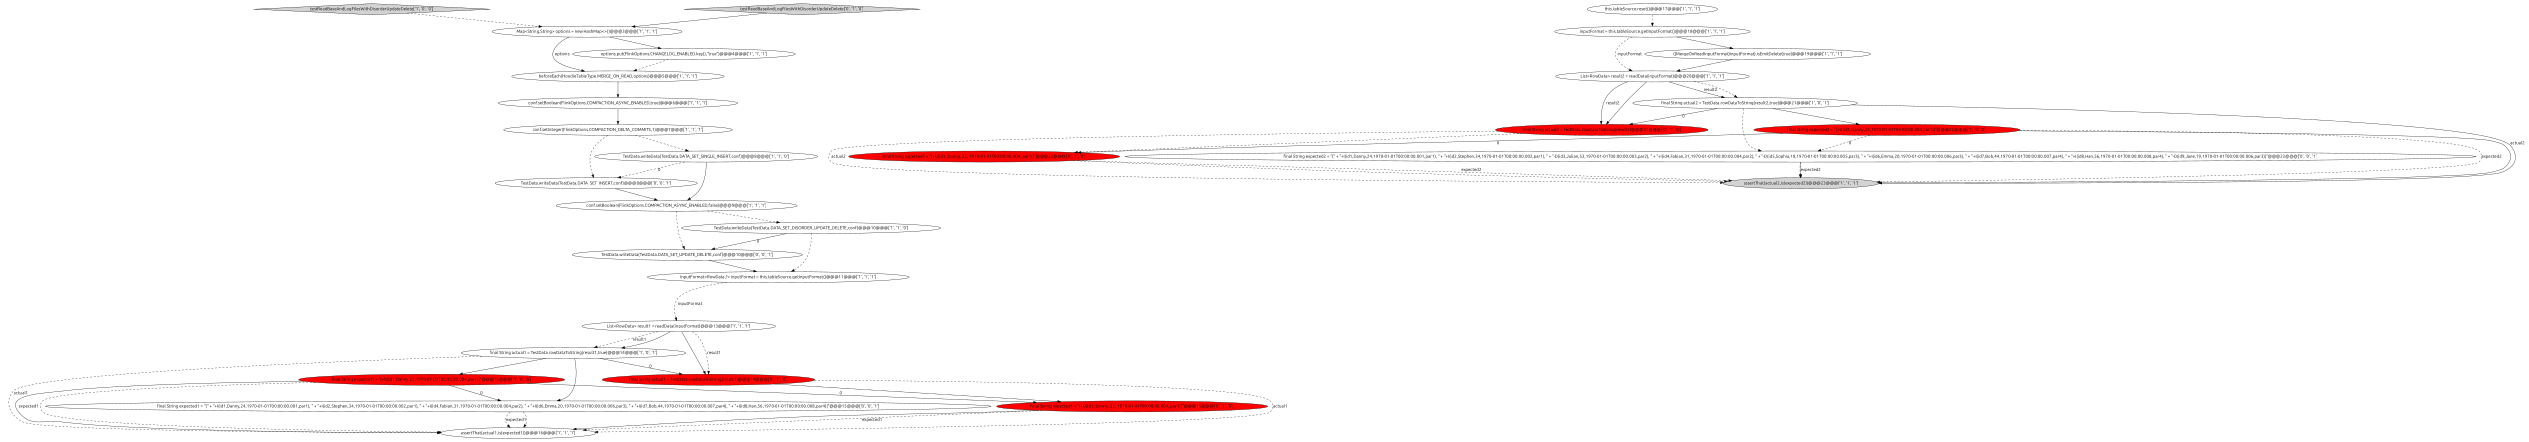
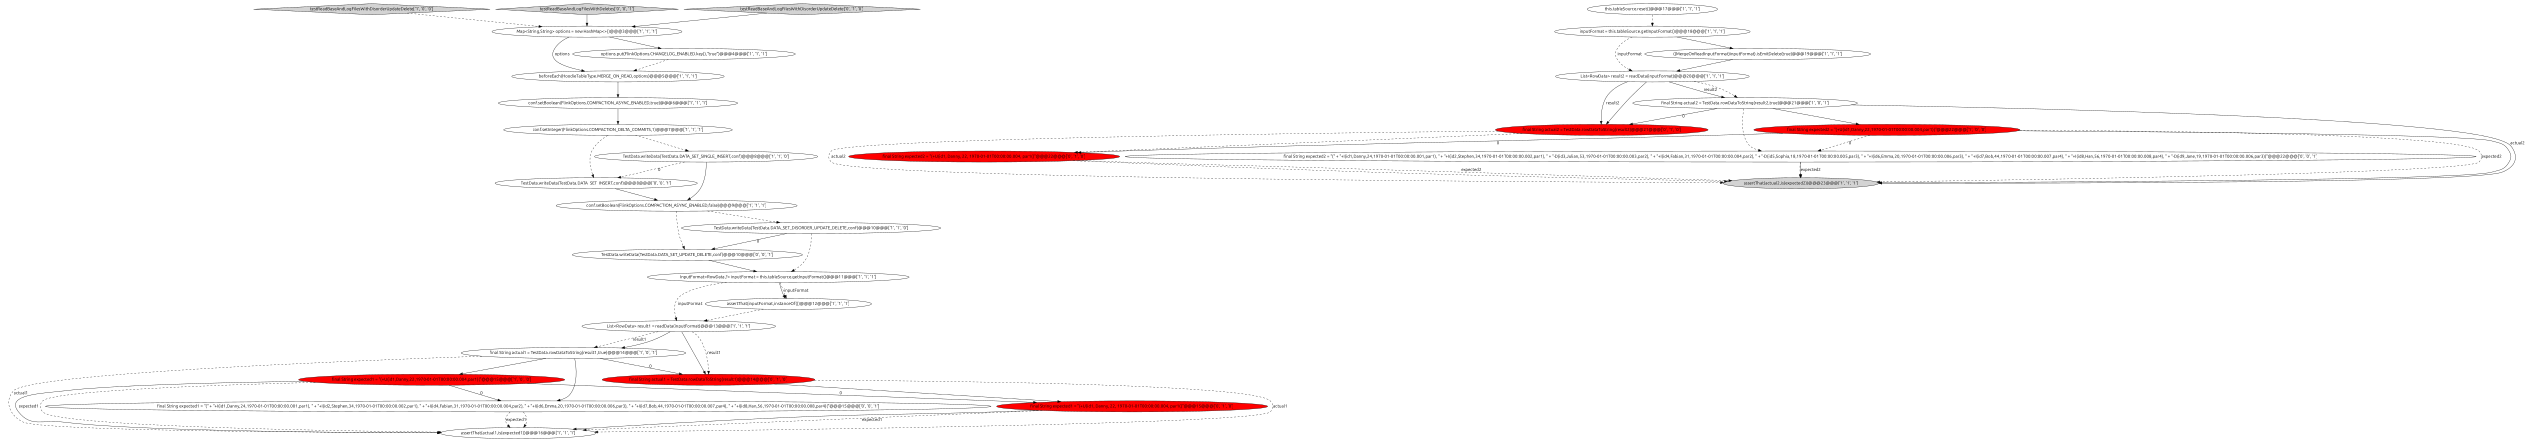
node "testReadBaseAndLogFilesWithDeletes['0', '0', '1']": added
node "assertThat(inputFormat,instanceOf())@@@12@@@['1', '1', '1']": added
